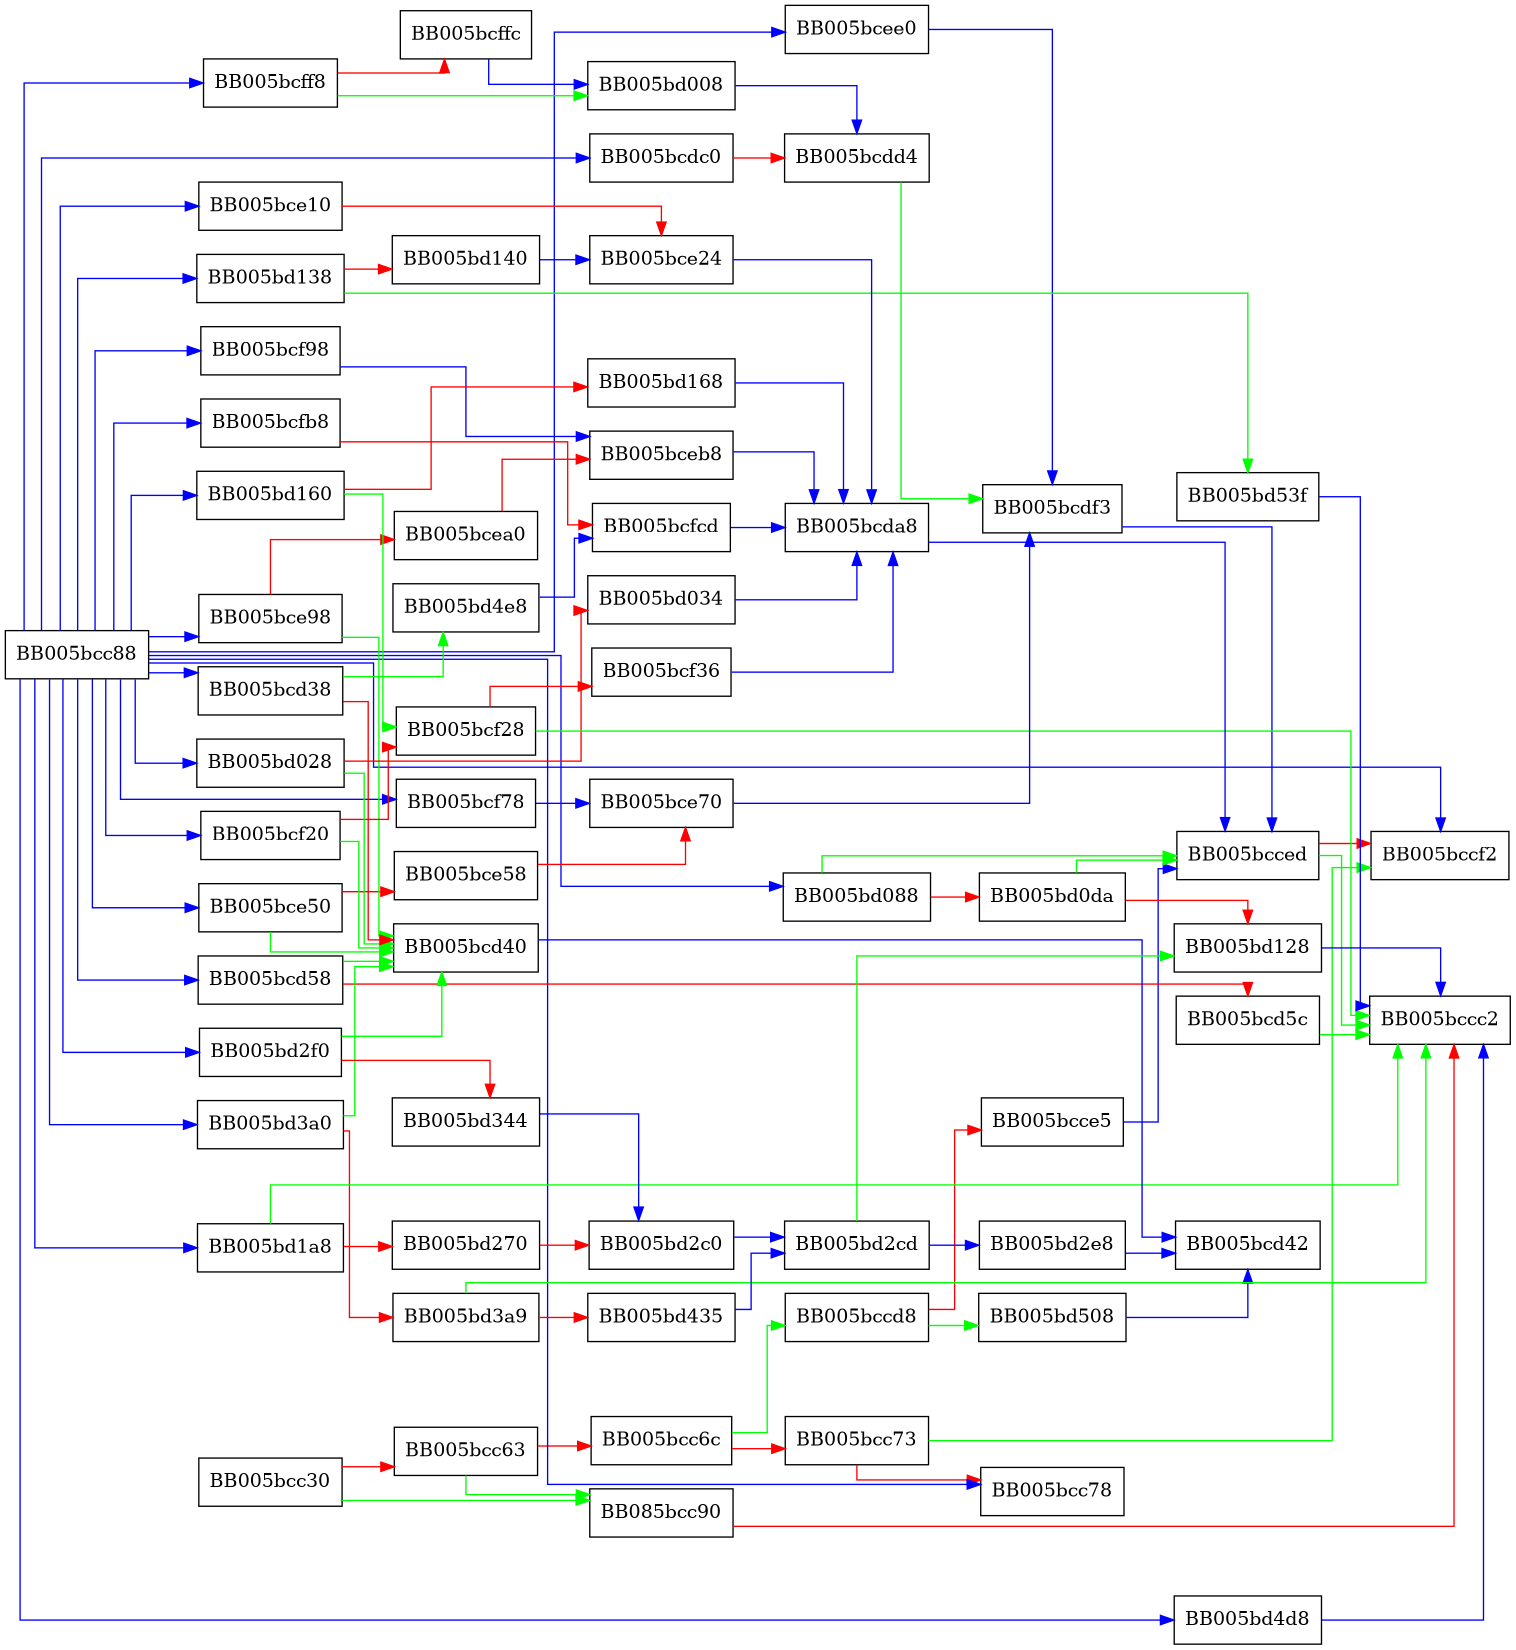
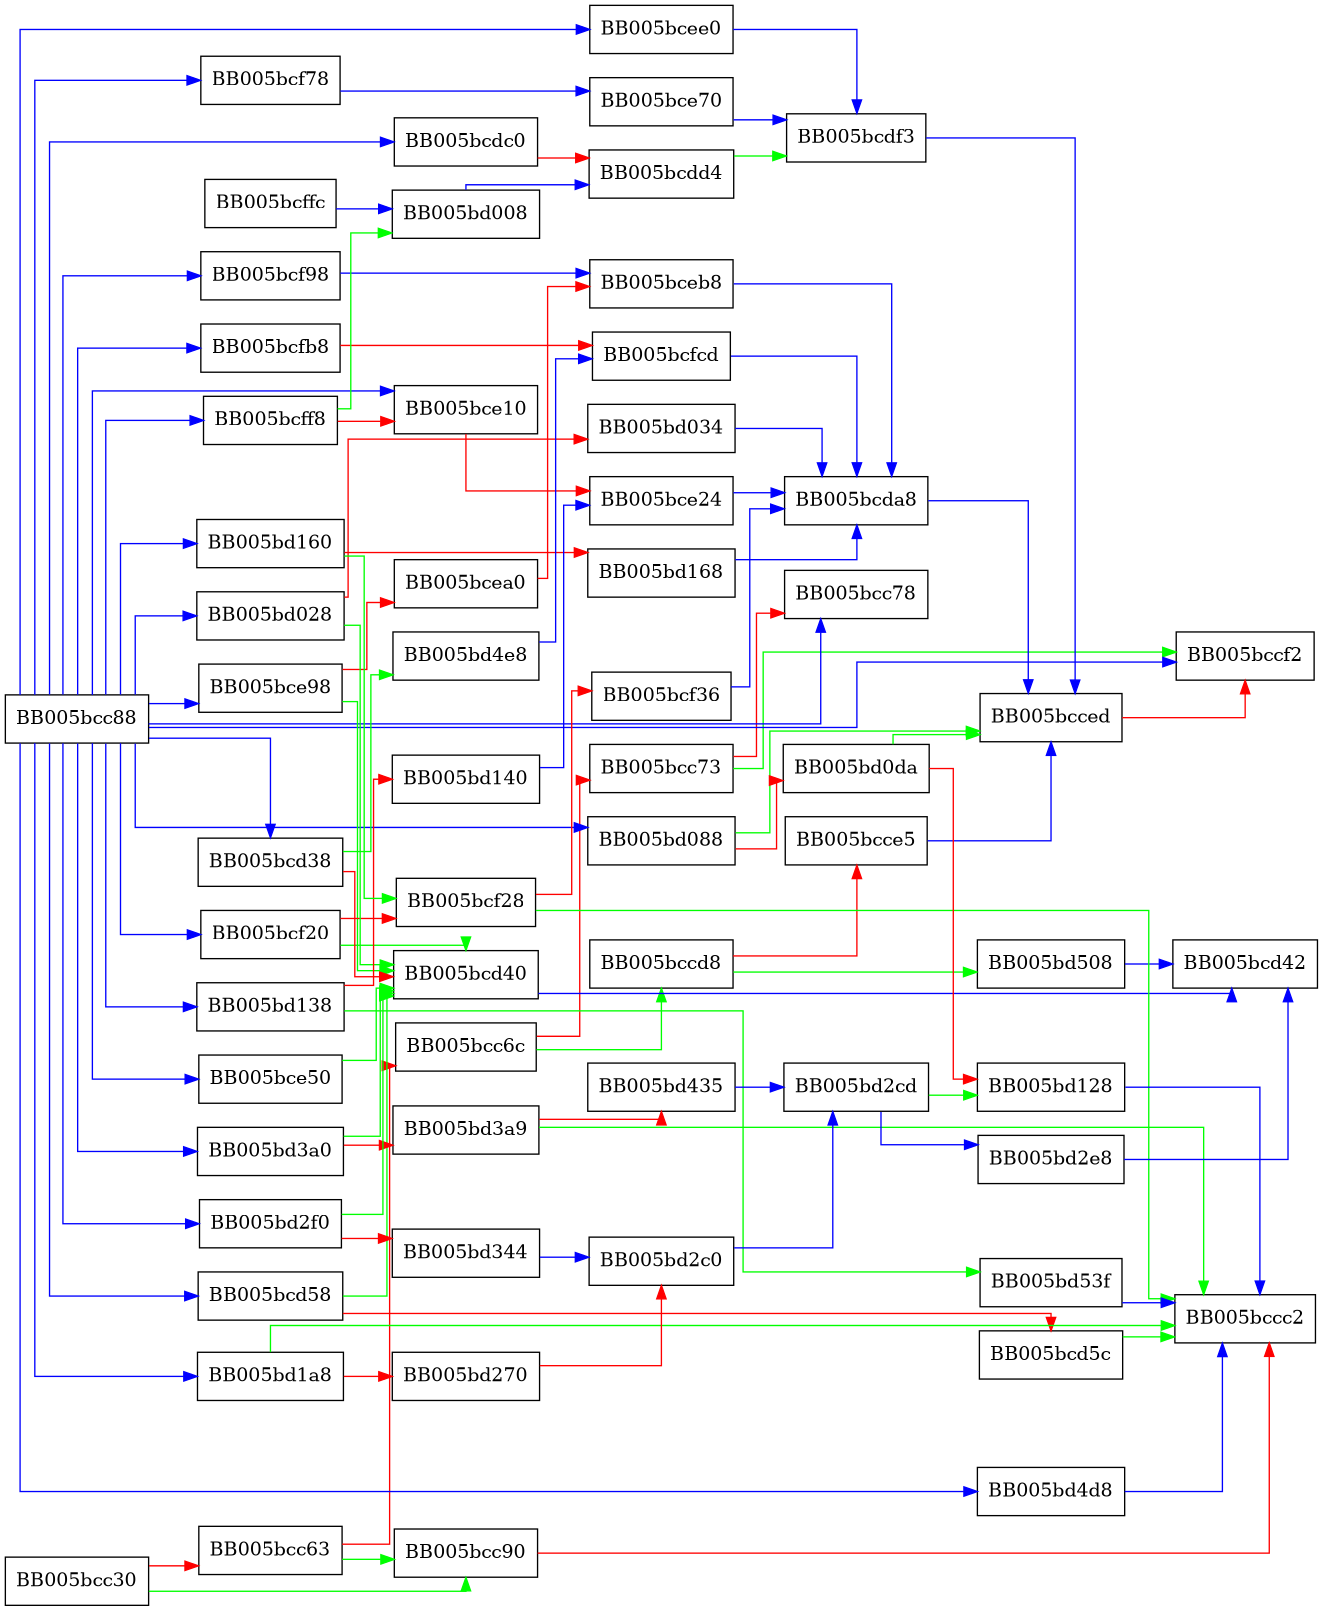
edge "BB005bcff8" -> "BB005bcffc": now "BB005bcff8" -> "BB005bce10"
node "BB005bce58": removed
edge "BB005bcced" -> "BB005bccc2": removed
node "BB085bcc90": label "BB085bcc90" -> "BB005bcc90"
